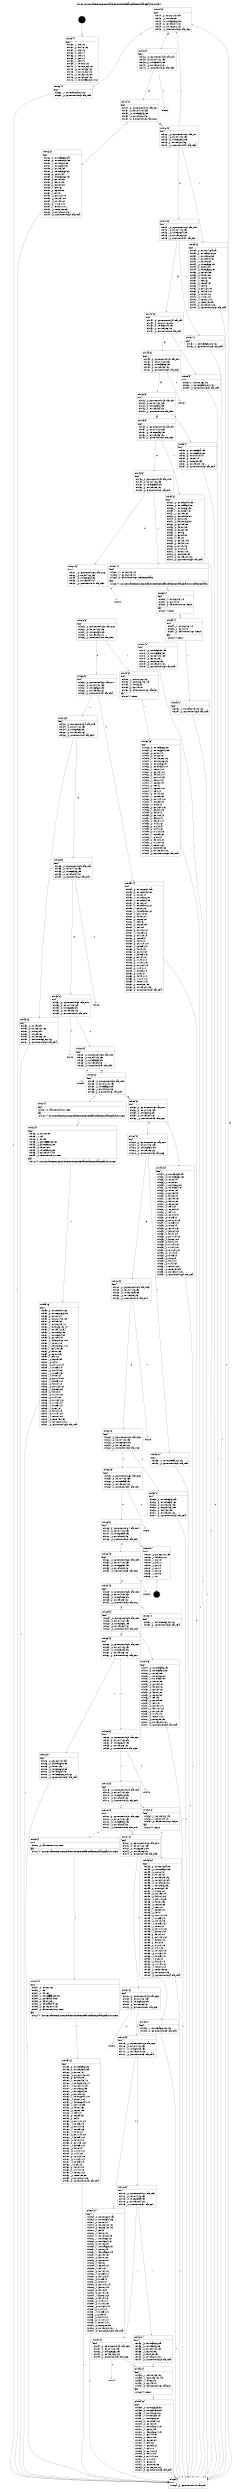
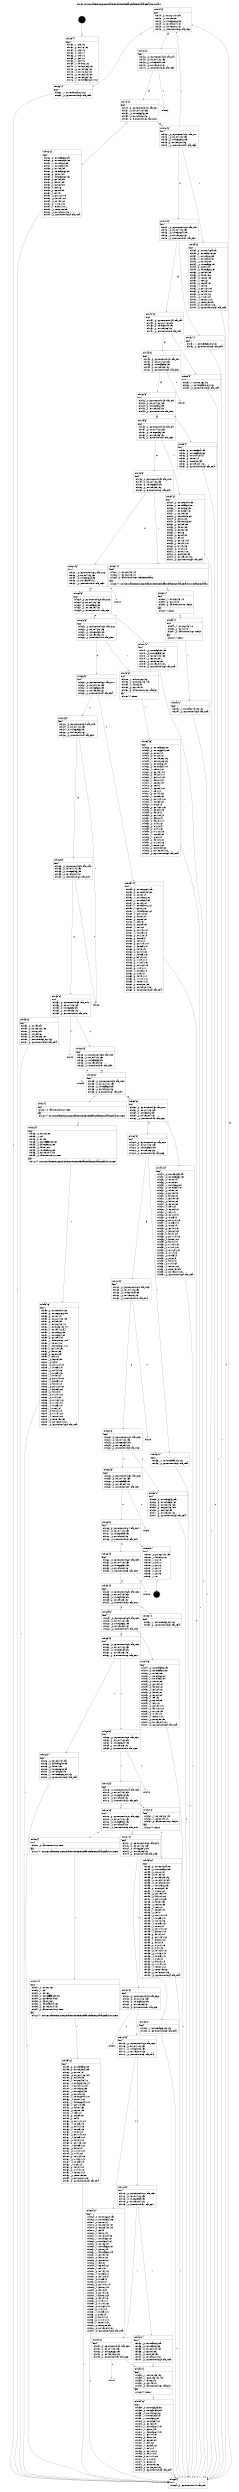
node "0x40152a [25]": added
edge "0x401575 [25]" -> "0x401cad [25]": now "0x401575 [25]" -> "0x401882"
